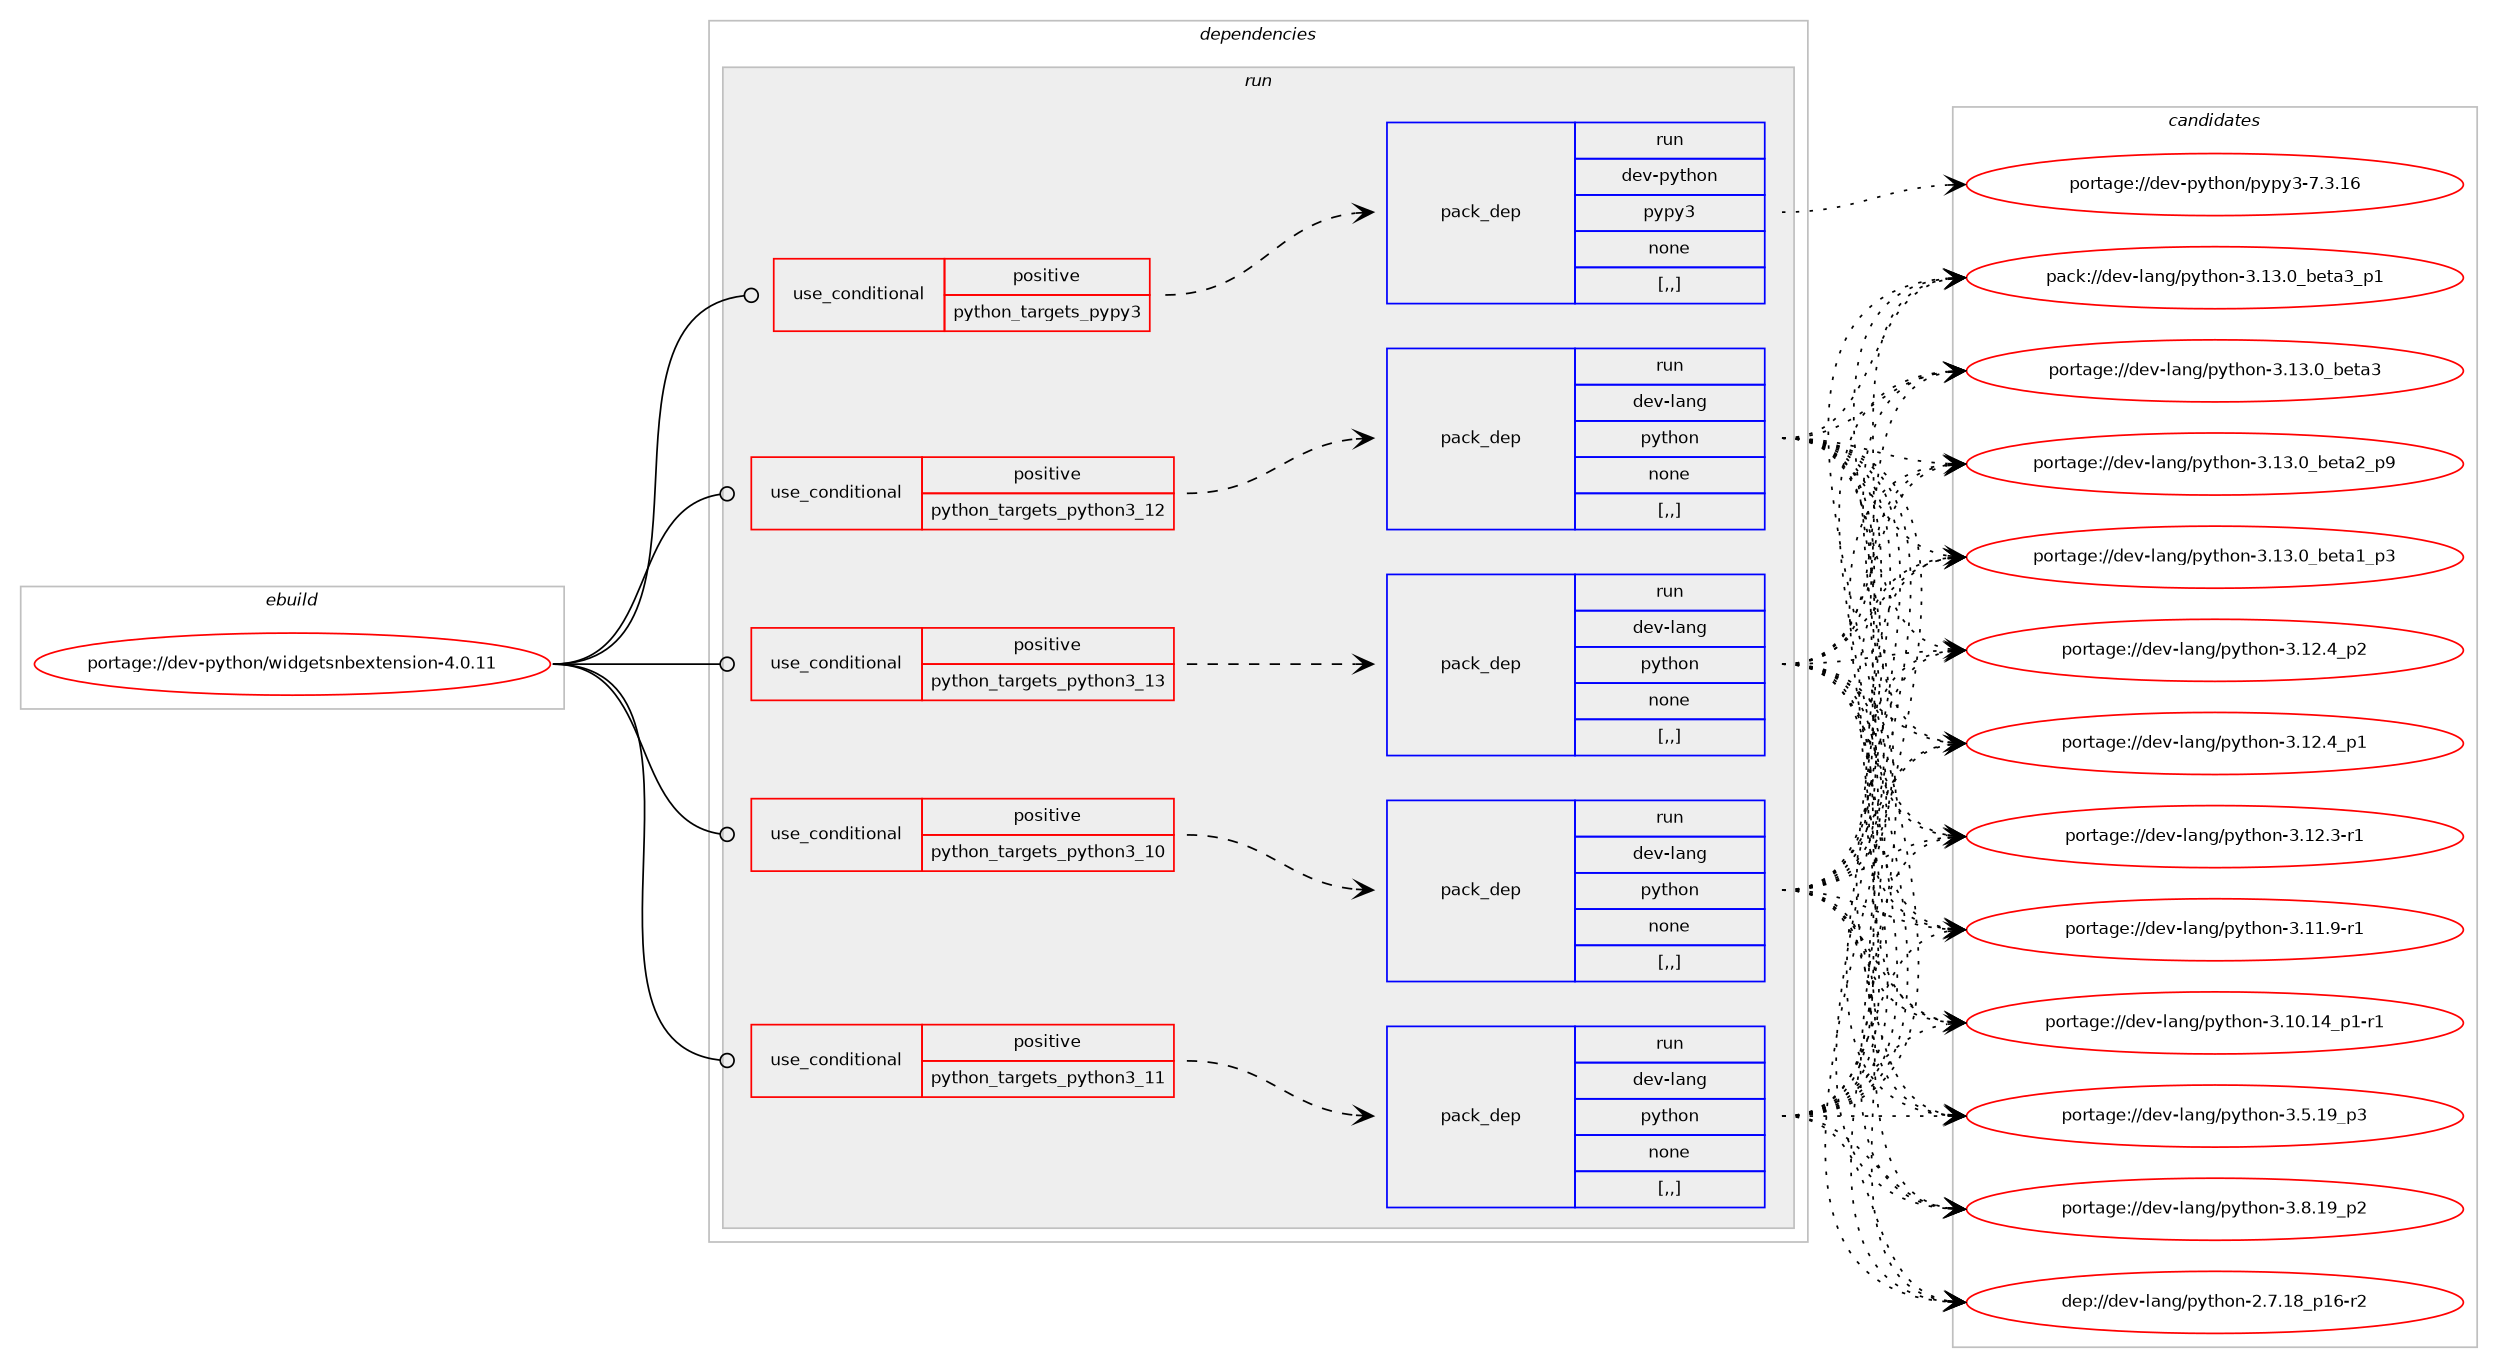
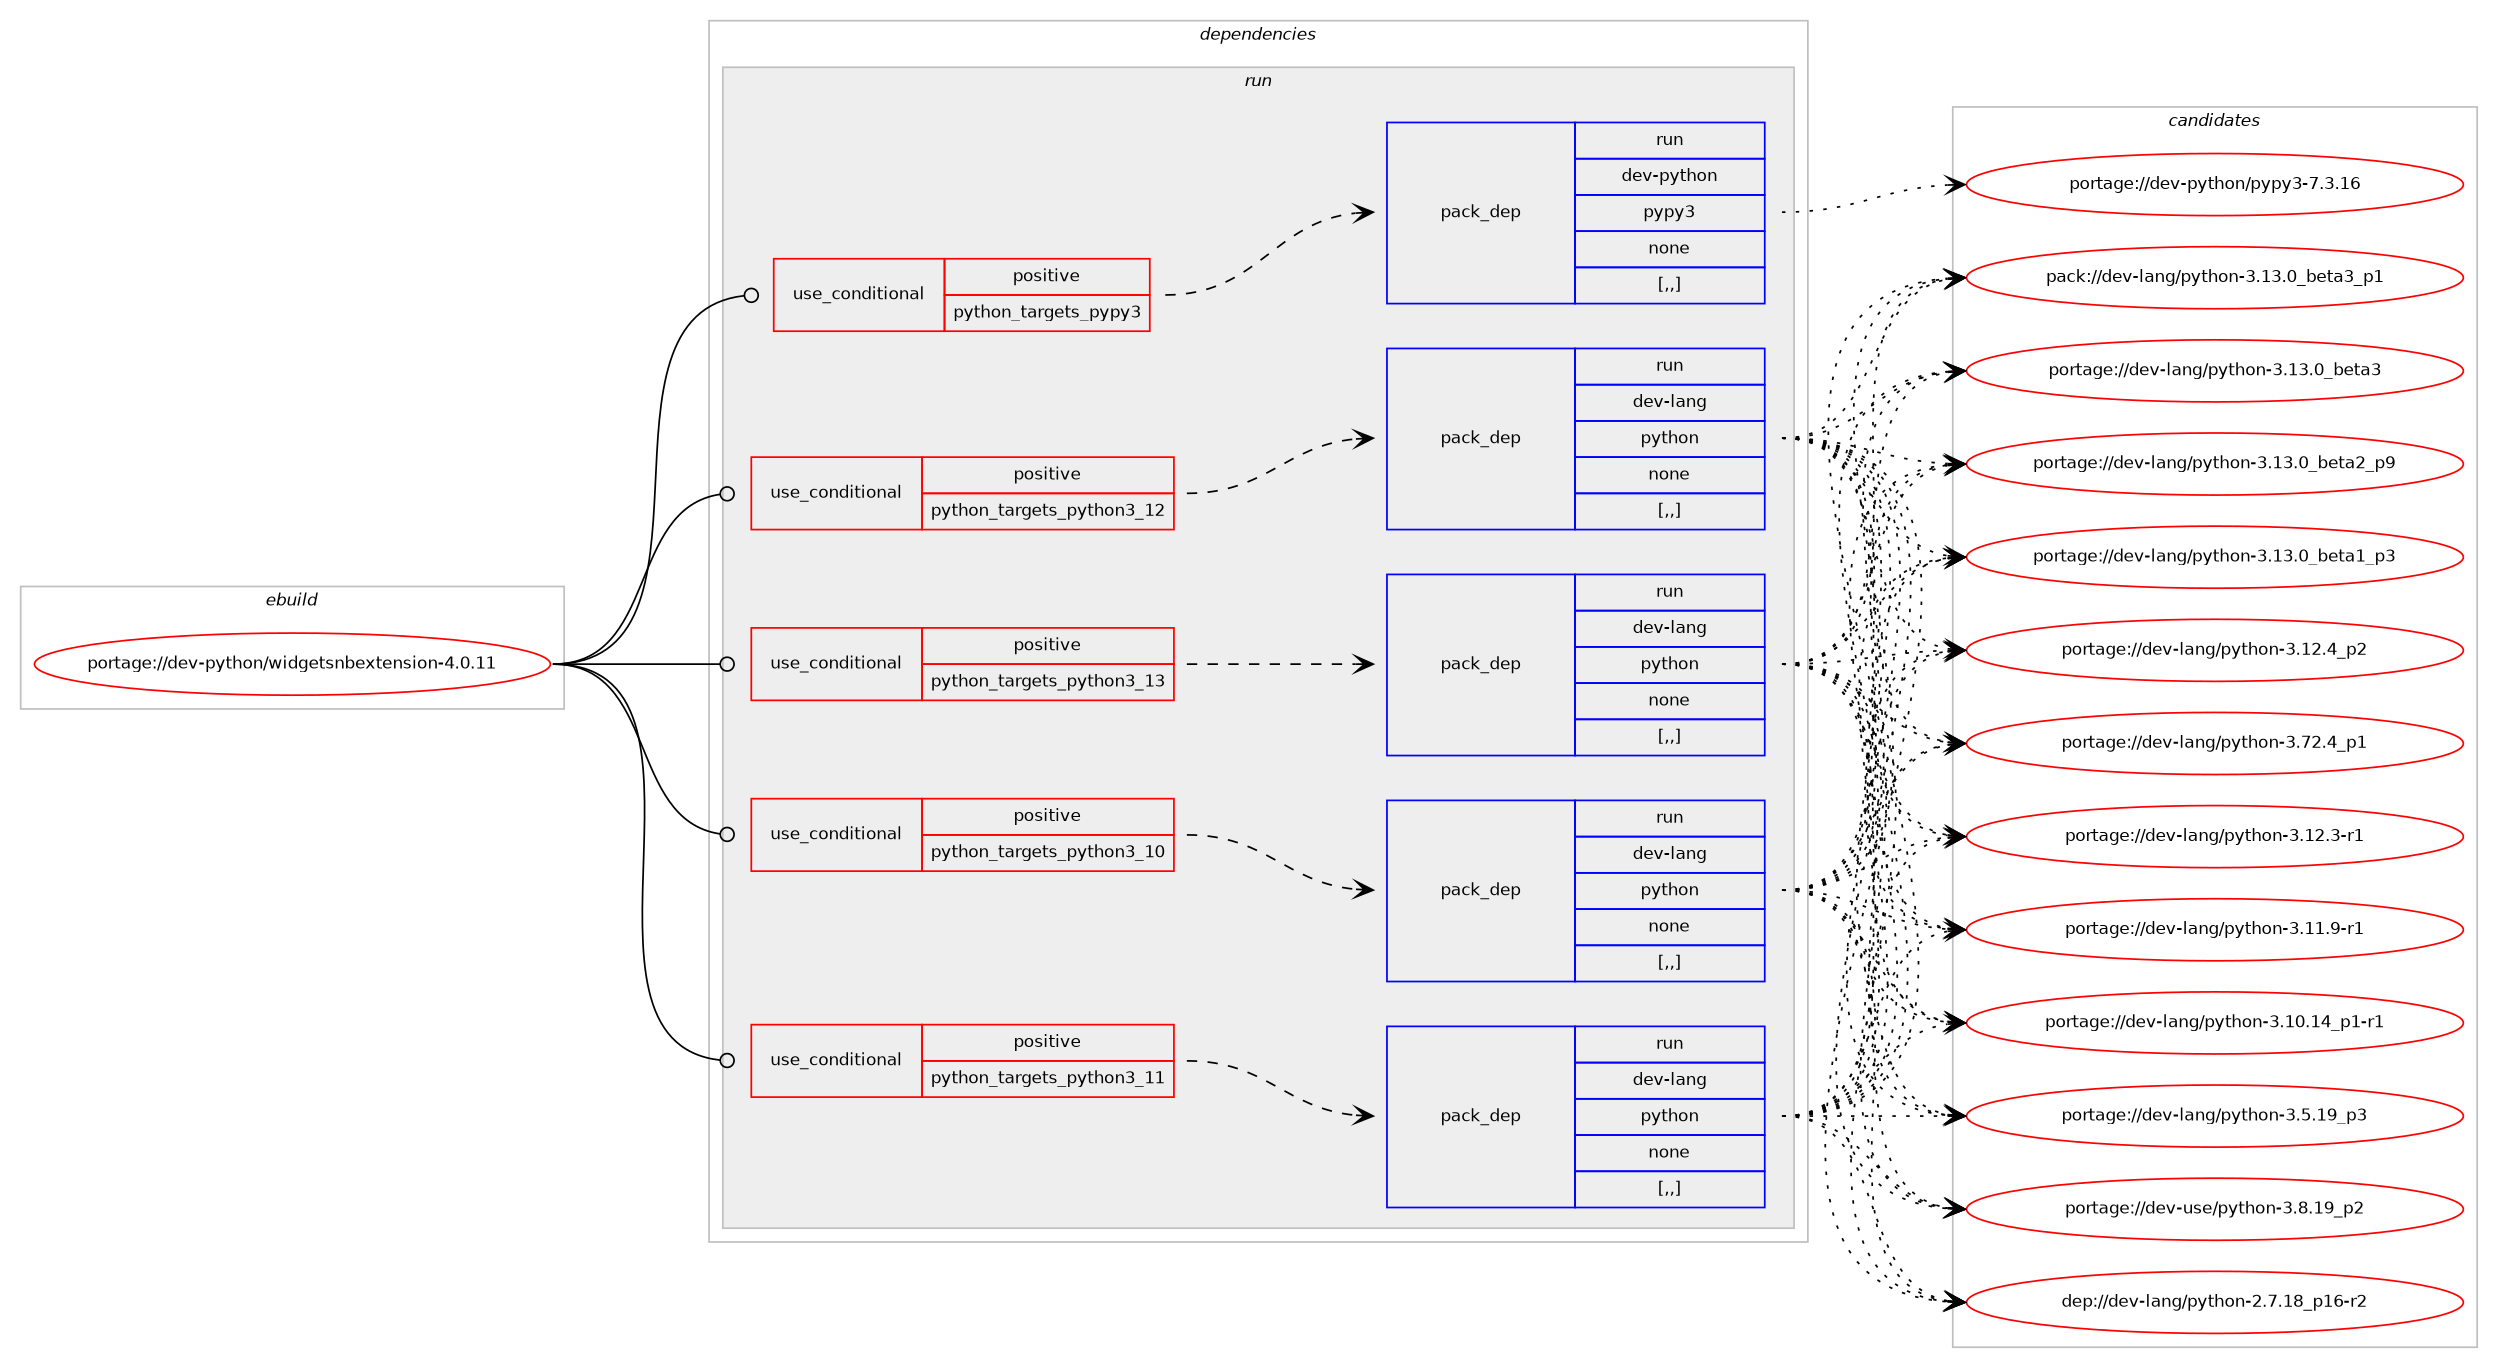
node "portage://dev-lang/python-3.12.4_p1": label "portage://dev-lang/python-3.12.4_p1" -> "portage://dev-lang/python-3.72.4_p1"
node "portage://dev-lang/python-3.8.19_p2": label "portage://dev-lang/python-3.8.19_p2" -> "portage://dev-use/python-3.8.19_p2"
